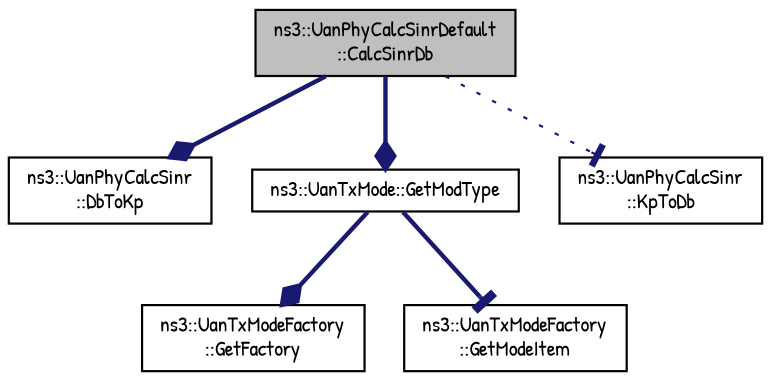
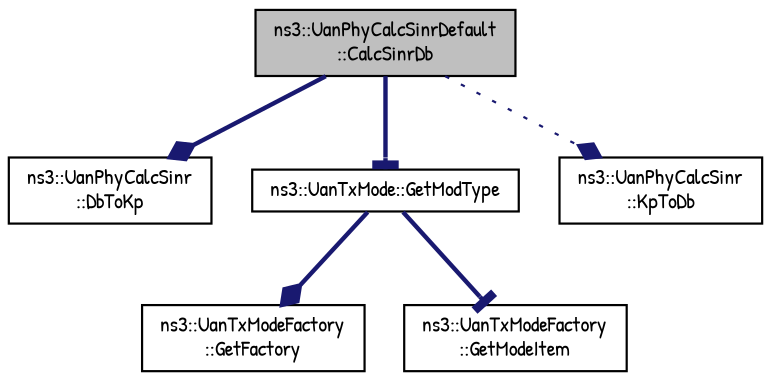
edge "ns3::UanPhyCalcSinrDefault ::CalcSinrDb" -> "ns3::UanTxMode::GetModType": arrowhead diamond -> tee
edge "ns3::UanPhyCalcSinrDefault ::CalcSinrDb" -> "ns3::UanPhyCalcSinr ::KpToDb": arrowhead tee -> diamond
